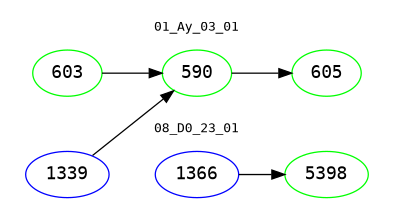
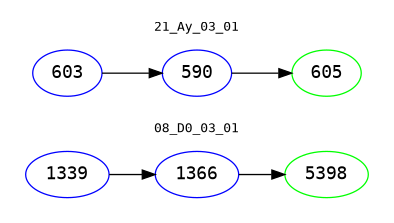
cluster "01_Ay_03_01": label "01_Ay_03_01" -> "21_Ay_03_01"
node "603": color green -> blue
node "590": color green -> blue
edge "1339" -> "590": now "1339" -> "1366"
cluster "08_D0_23_01": label "08_D0_23_01" -> "08_D0_03_01"
